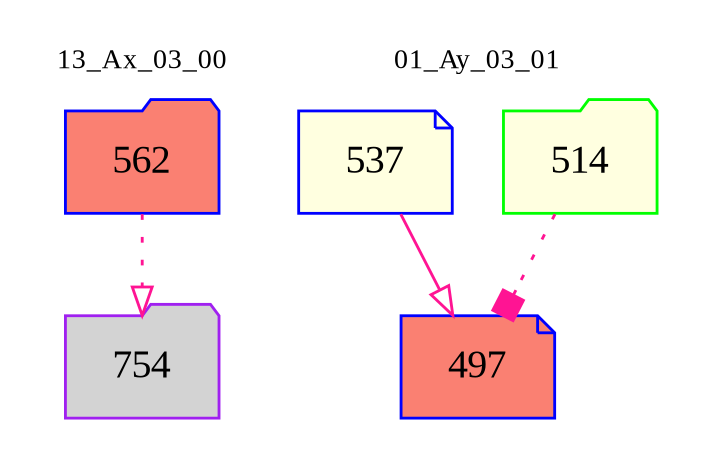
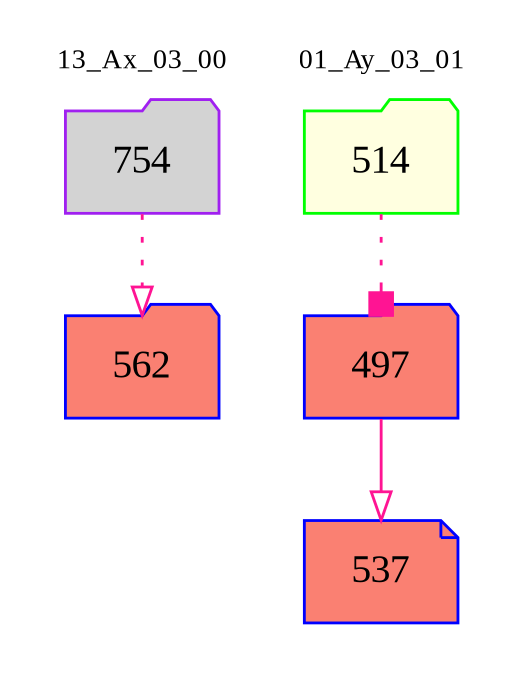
node "537": fillcolor lightyellow -> salmon
edge "562" -> "754": reversed
edge "537" -> "497": reversed
node "497": shape note -> folder
